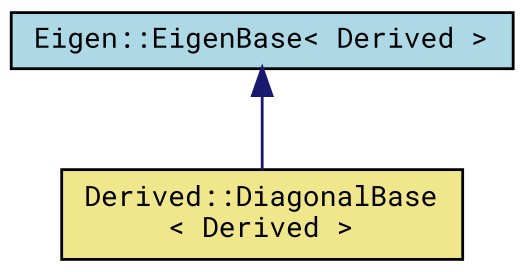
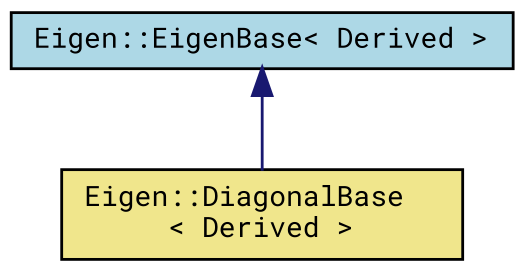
node "Derived::DiagonalBase < Derived >": label "Derived::DiagonalBase < Derived >" -> "Eigen::DiagonalBase < Derived >"
